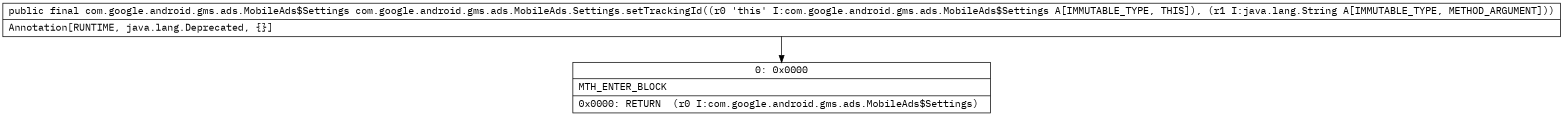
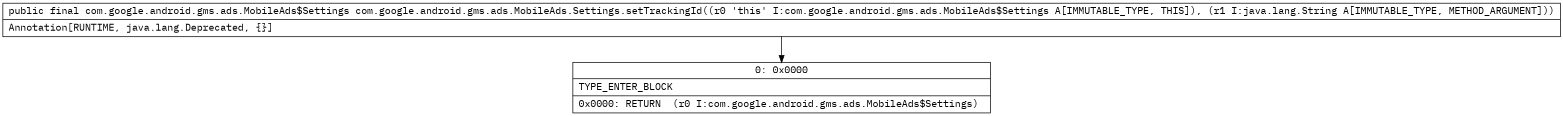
node "0: 0x0000": text "MTH_ENTER_BLOCK" -> "TYPE_ENTER_BLOCK"
